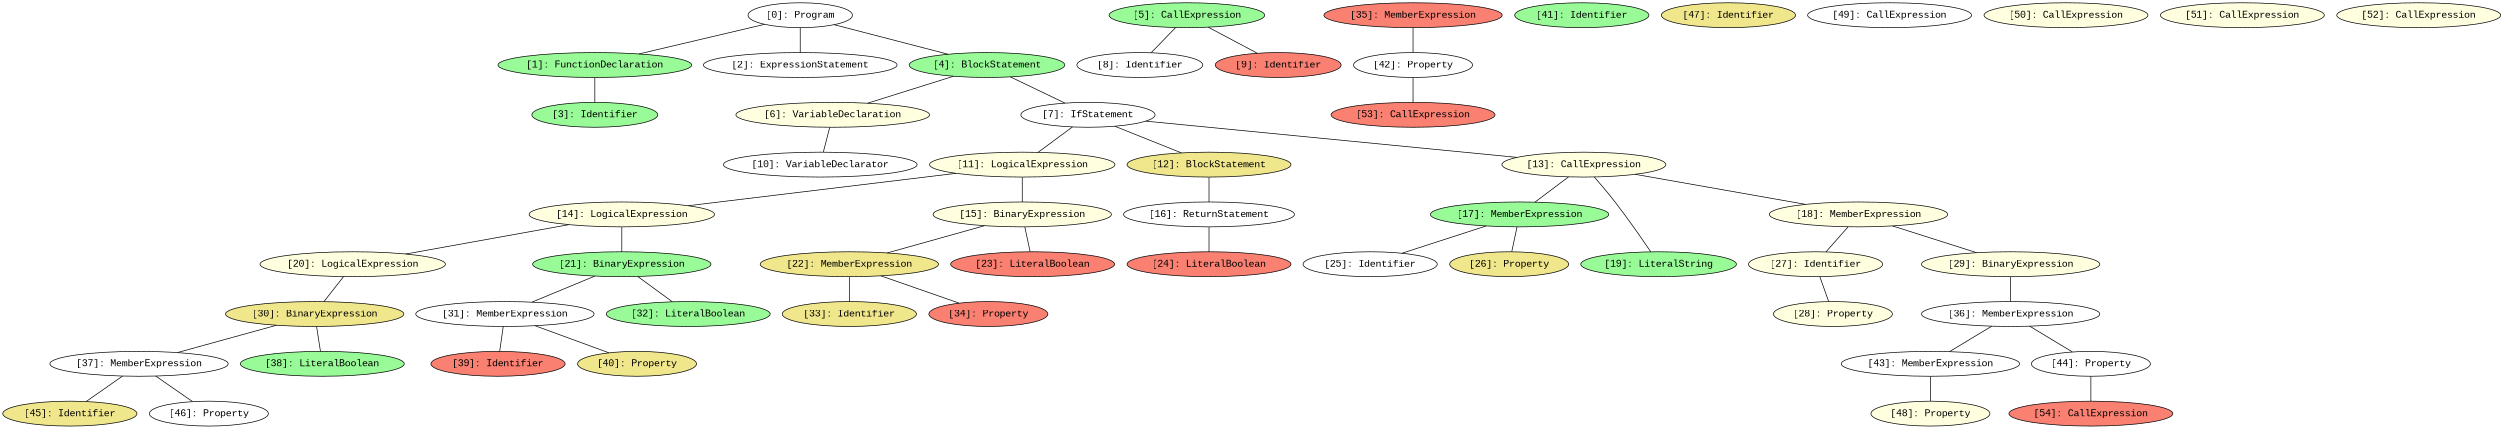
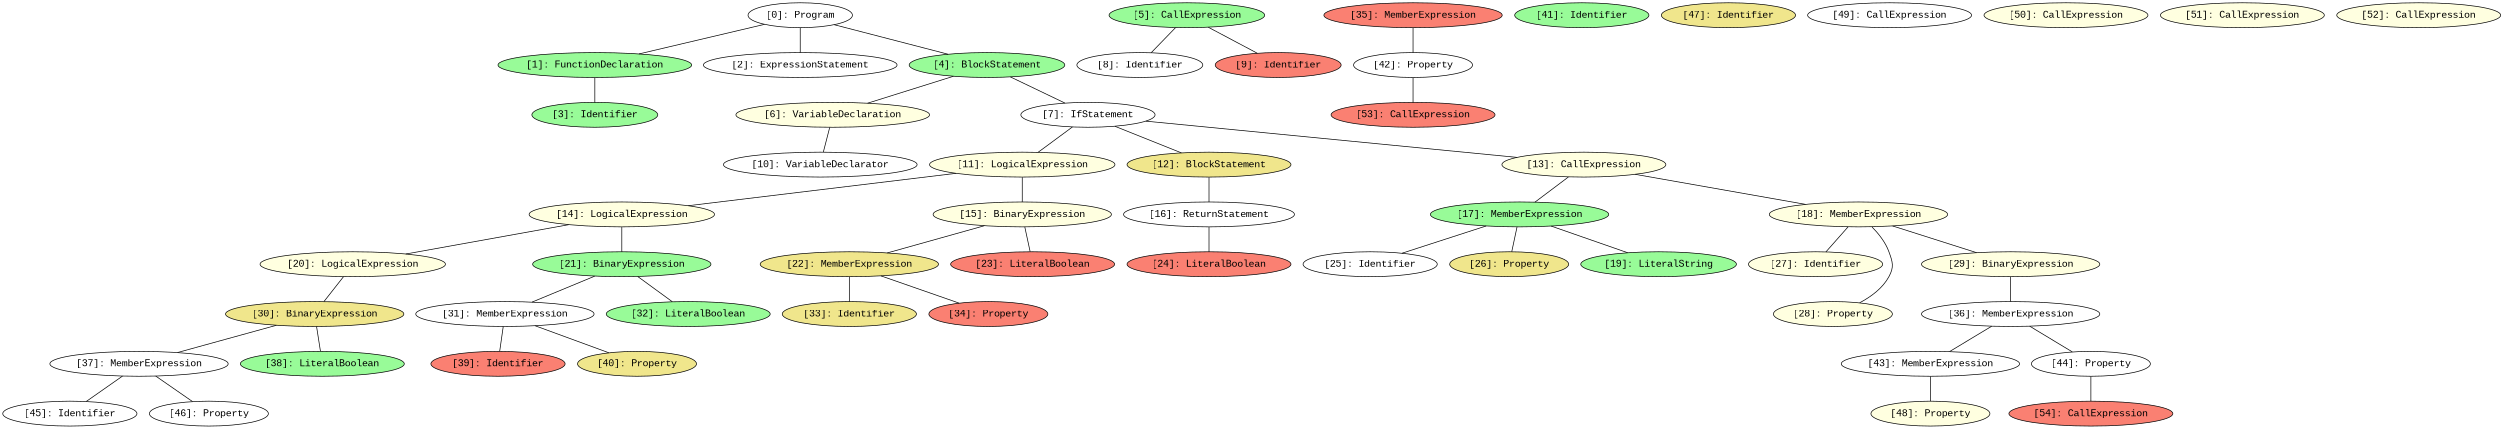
edge "[13]: CallExpression" -- "[19]: LiteralString": now "[17]: MemberExpression" -- "[19]: LiteralString"
edge "[27]: Identifier" -- "[28]: Property": now "[18]: MemberExpression" -- "[28]: Property"
node "[45]: Identifier": fillcolor khaki -> white
